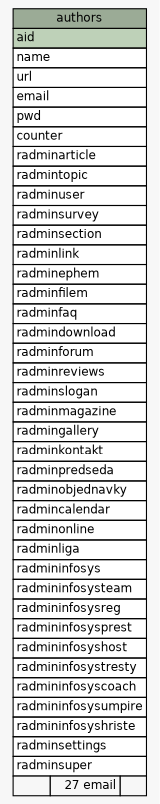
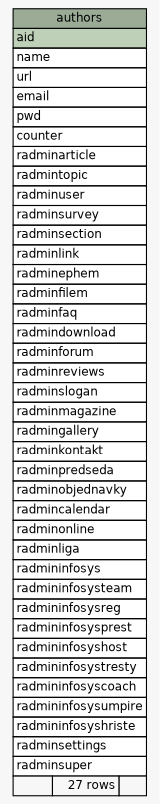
node "authors": text "27 email" -> "27 rows"
